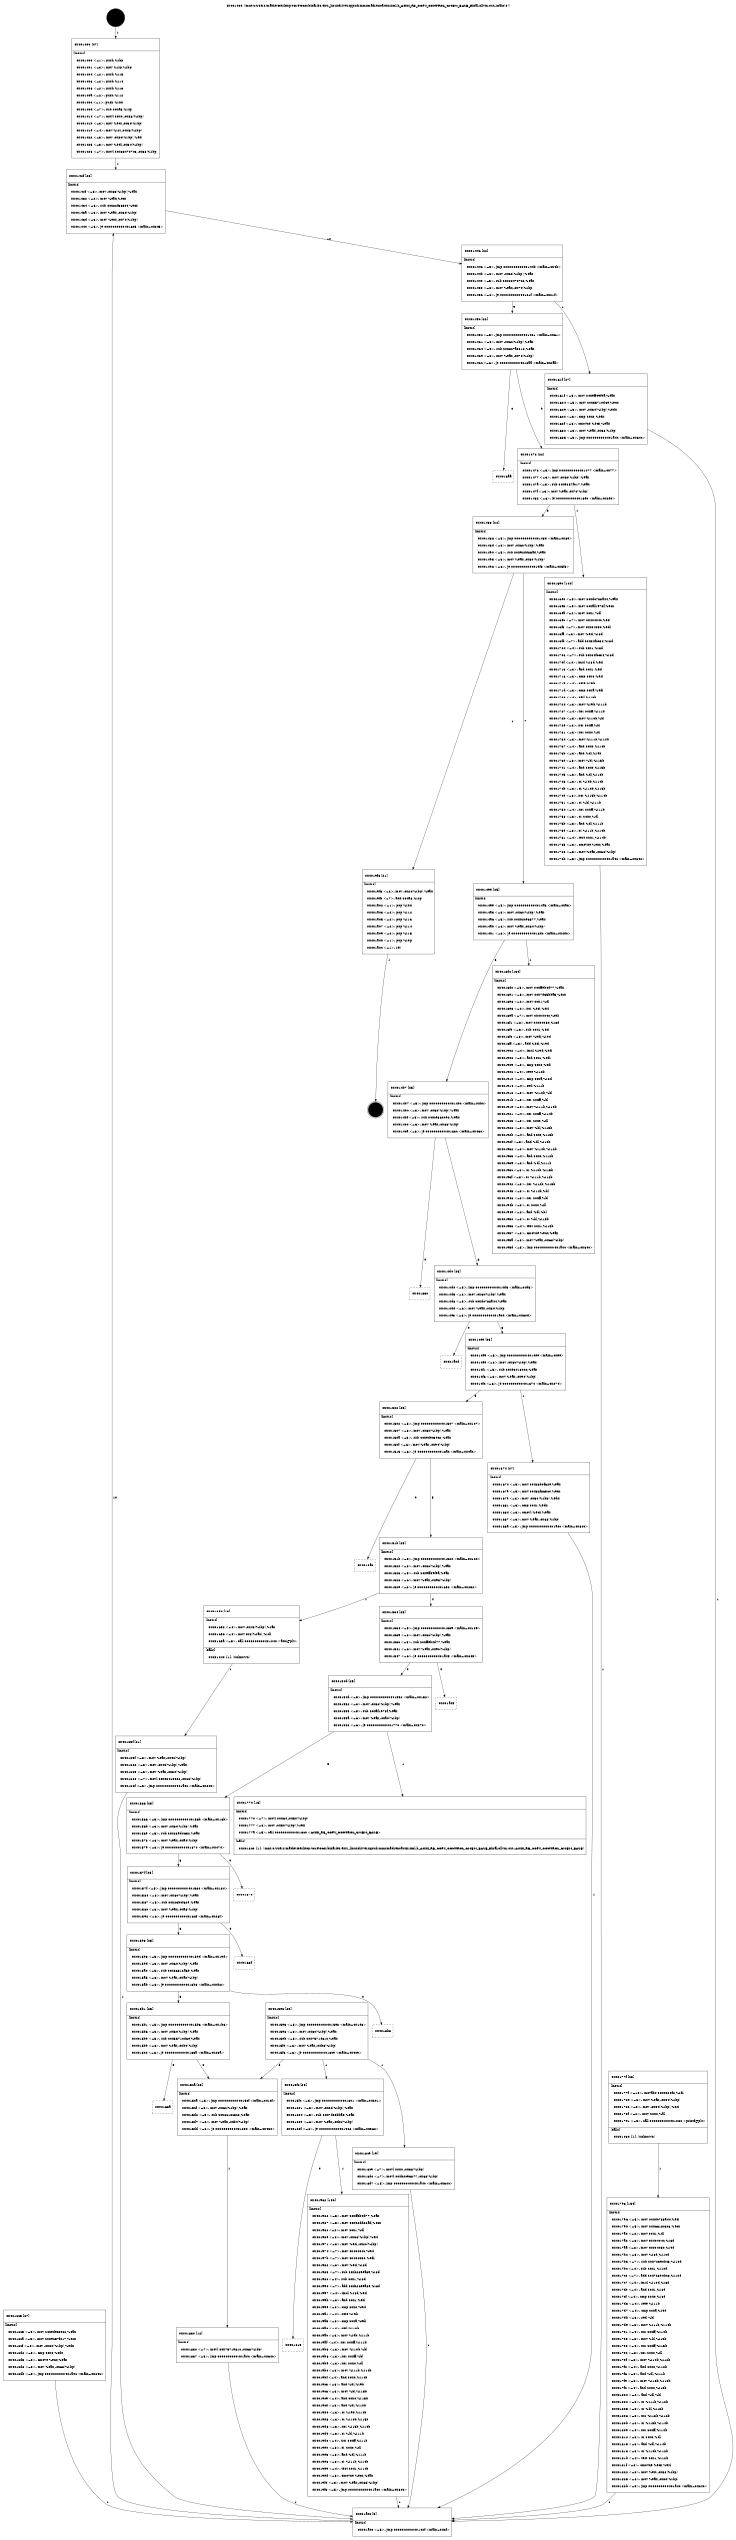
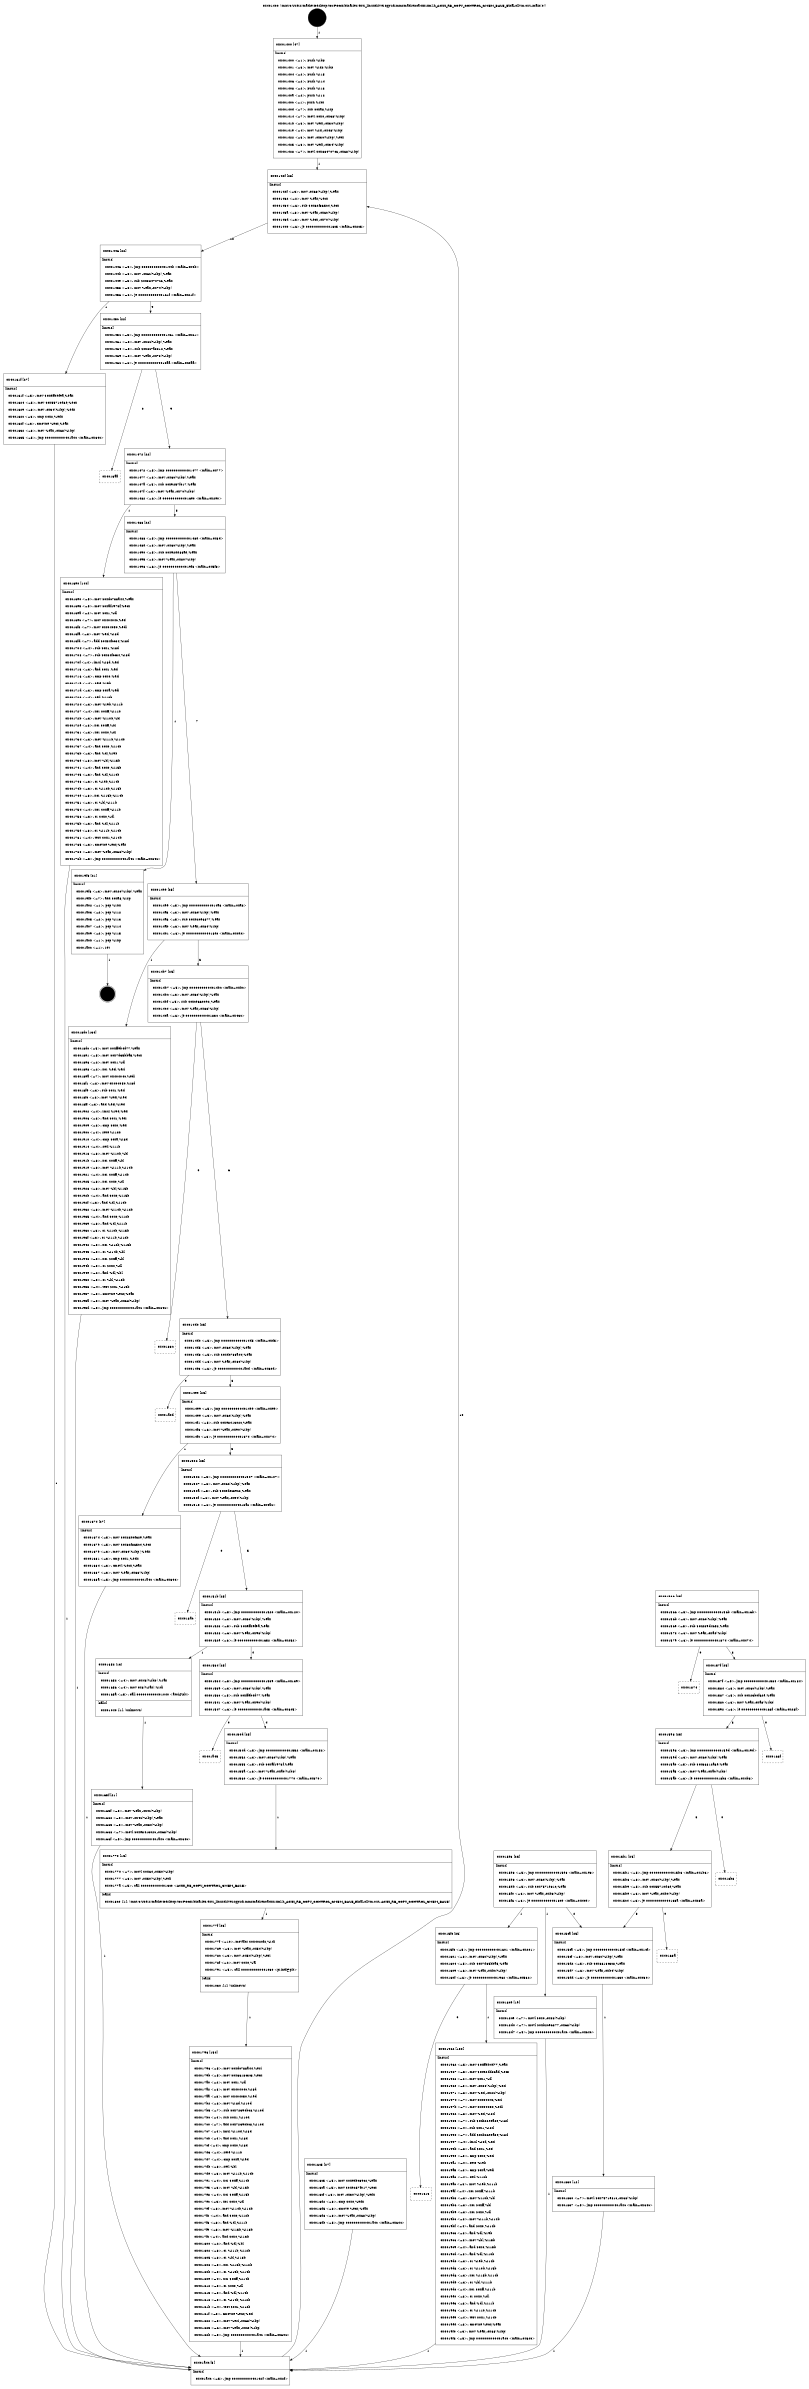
edge "0x40154d [25]" -> "0x401566 [25]": removed, label "3"
edge "0x4018dc [134]" -> "0x401a4c [5]": added, label "1"
edge "0x401770 [15]" -> "0x40177f [23]": added, label "1"
